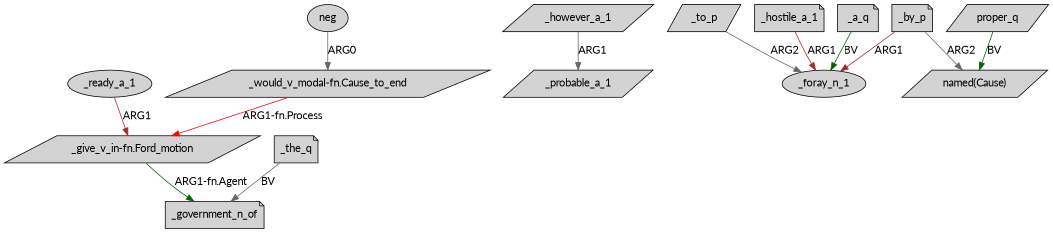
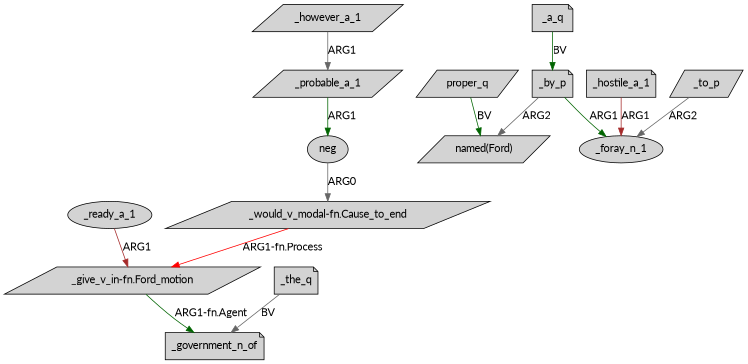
edge "_a_q" -> "_foray_n_1": now "_a_q" -> "_by_p"
edge "_by_p" -> "_foray_n_1": color brown -> darkgreen
node "named(Cause)": label "named(Cause)" -> "named(Ford)"
edge "_probable_a_1" -> "neg": added, label "ARG1"
